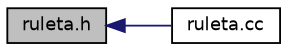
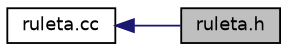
edge "ruleta.cc" -> "ruleta.h": reversed
